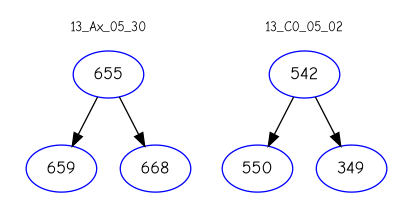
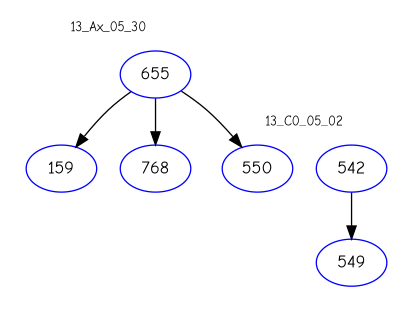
edge "542" -> "550": now "655" -> "550"
node "659": label "659" -> "159"
node "668": label "668" -> "768"
node "349": label "349" -> "549"
